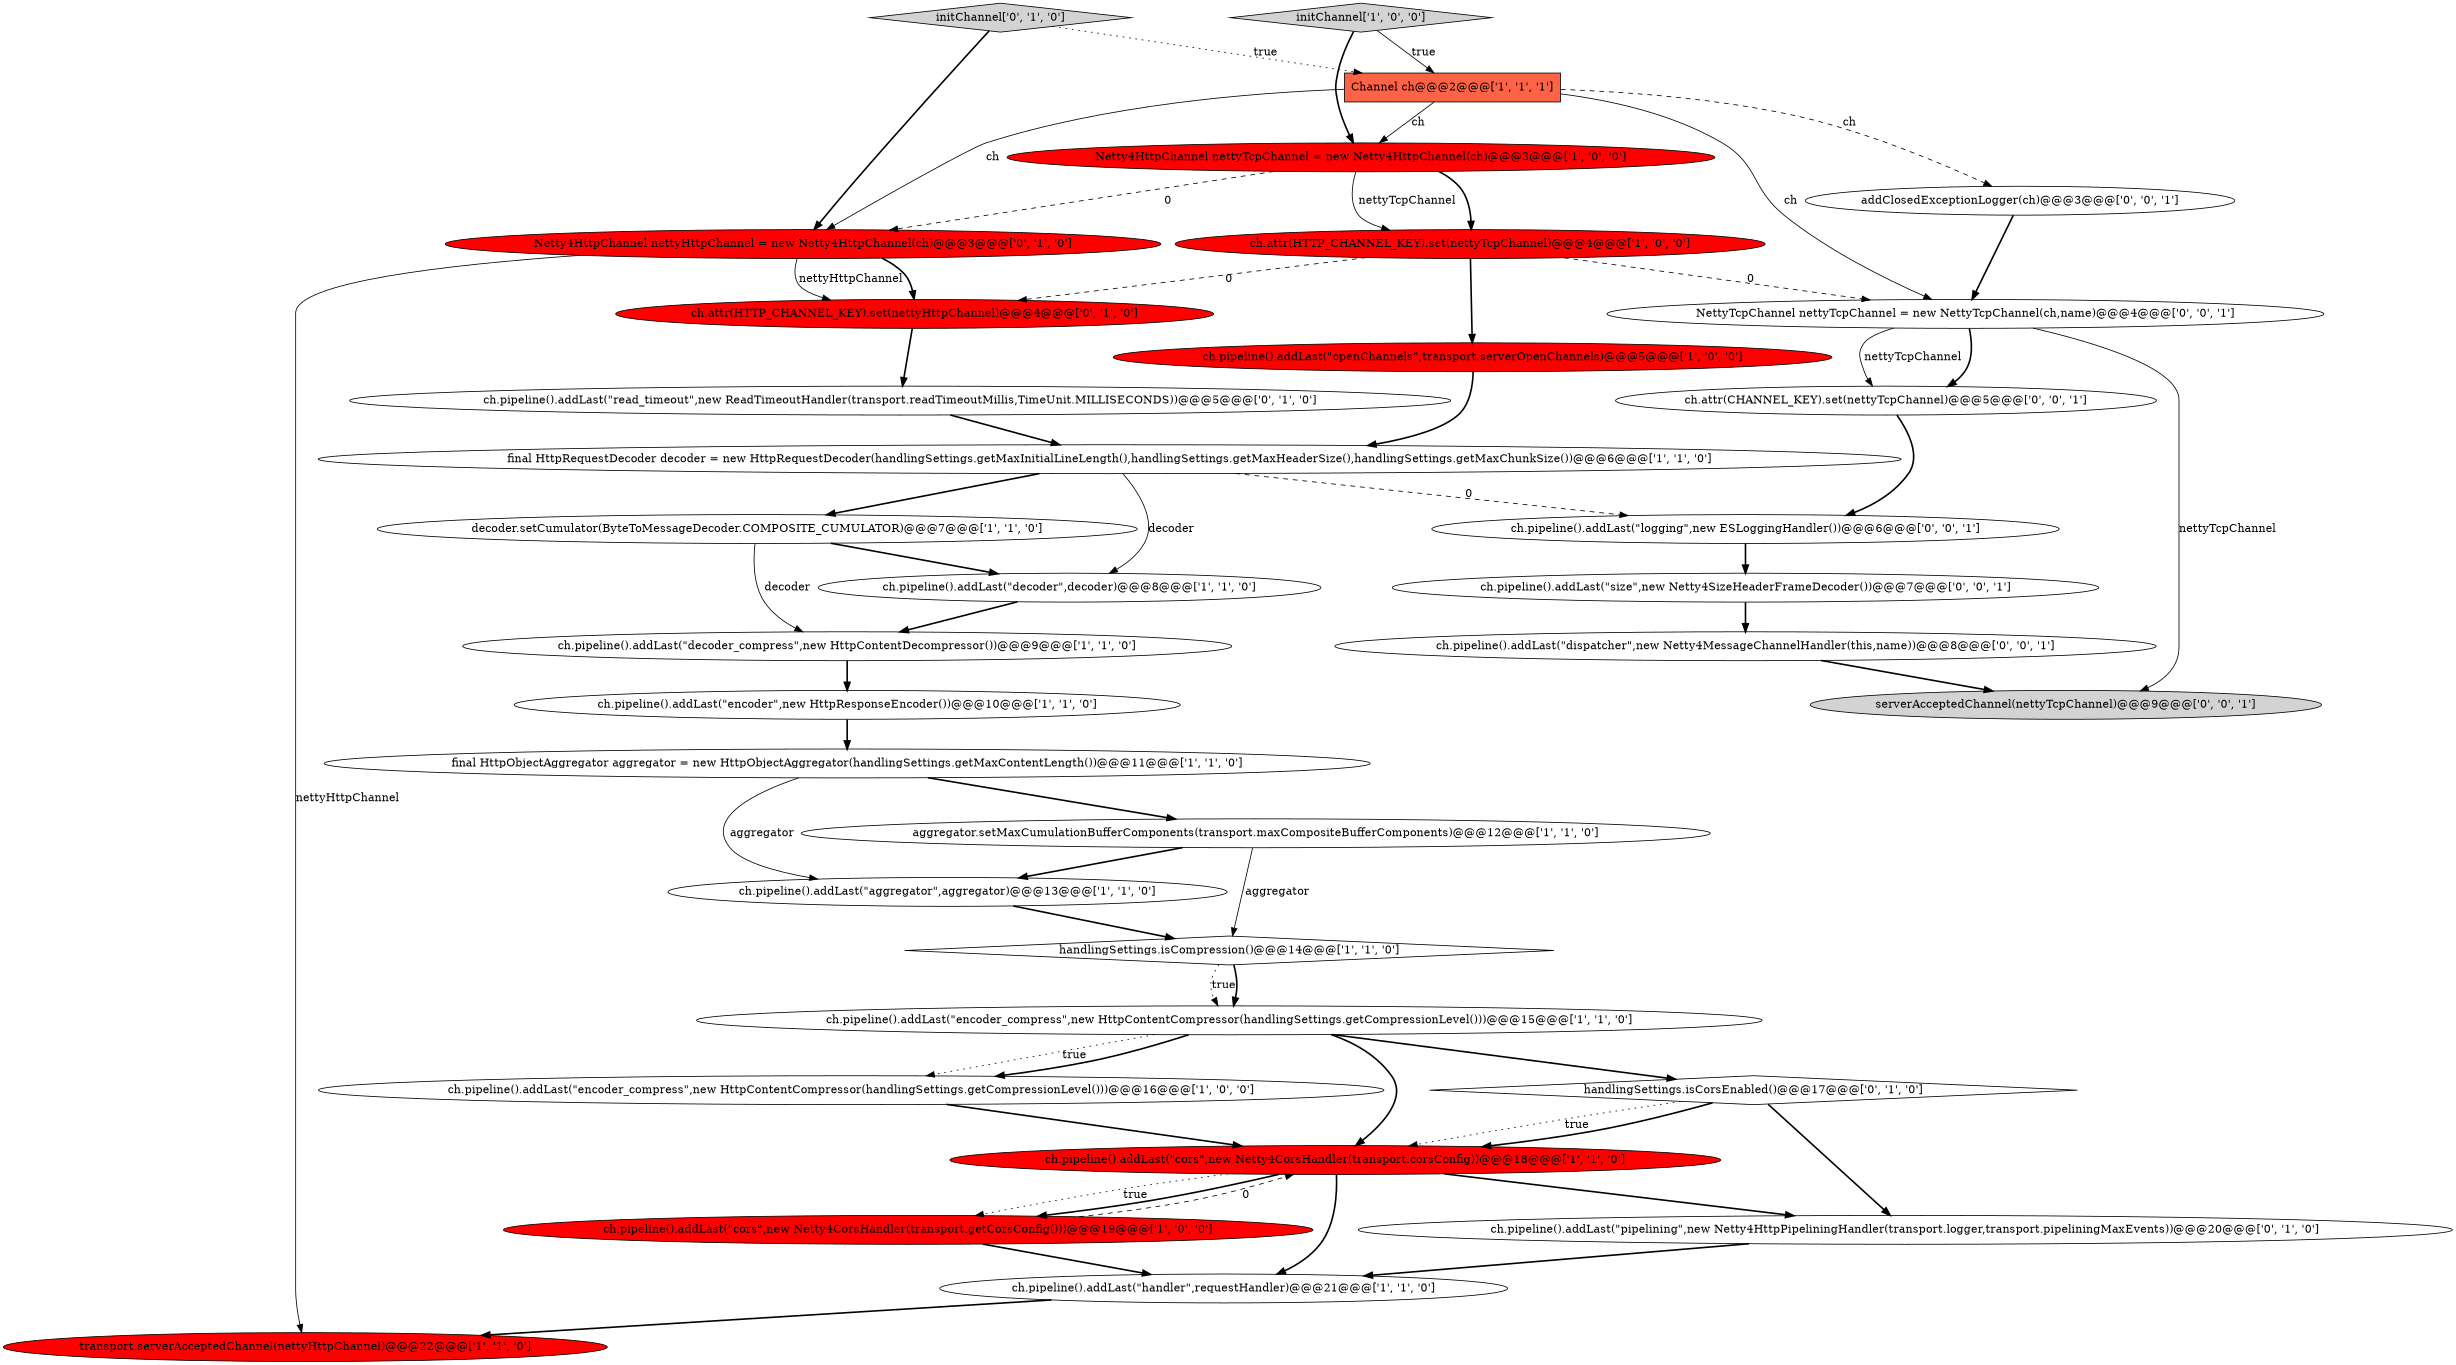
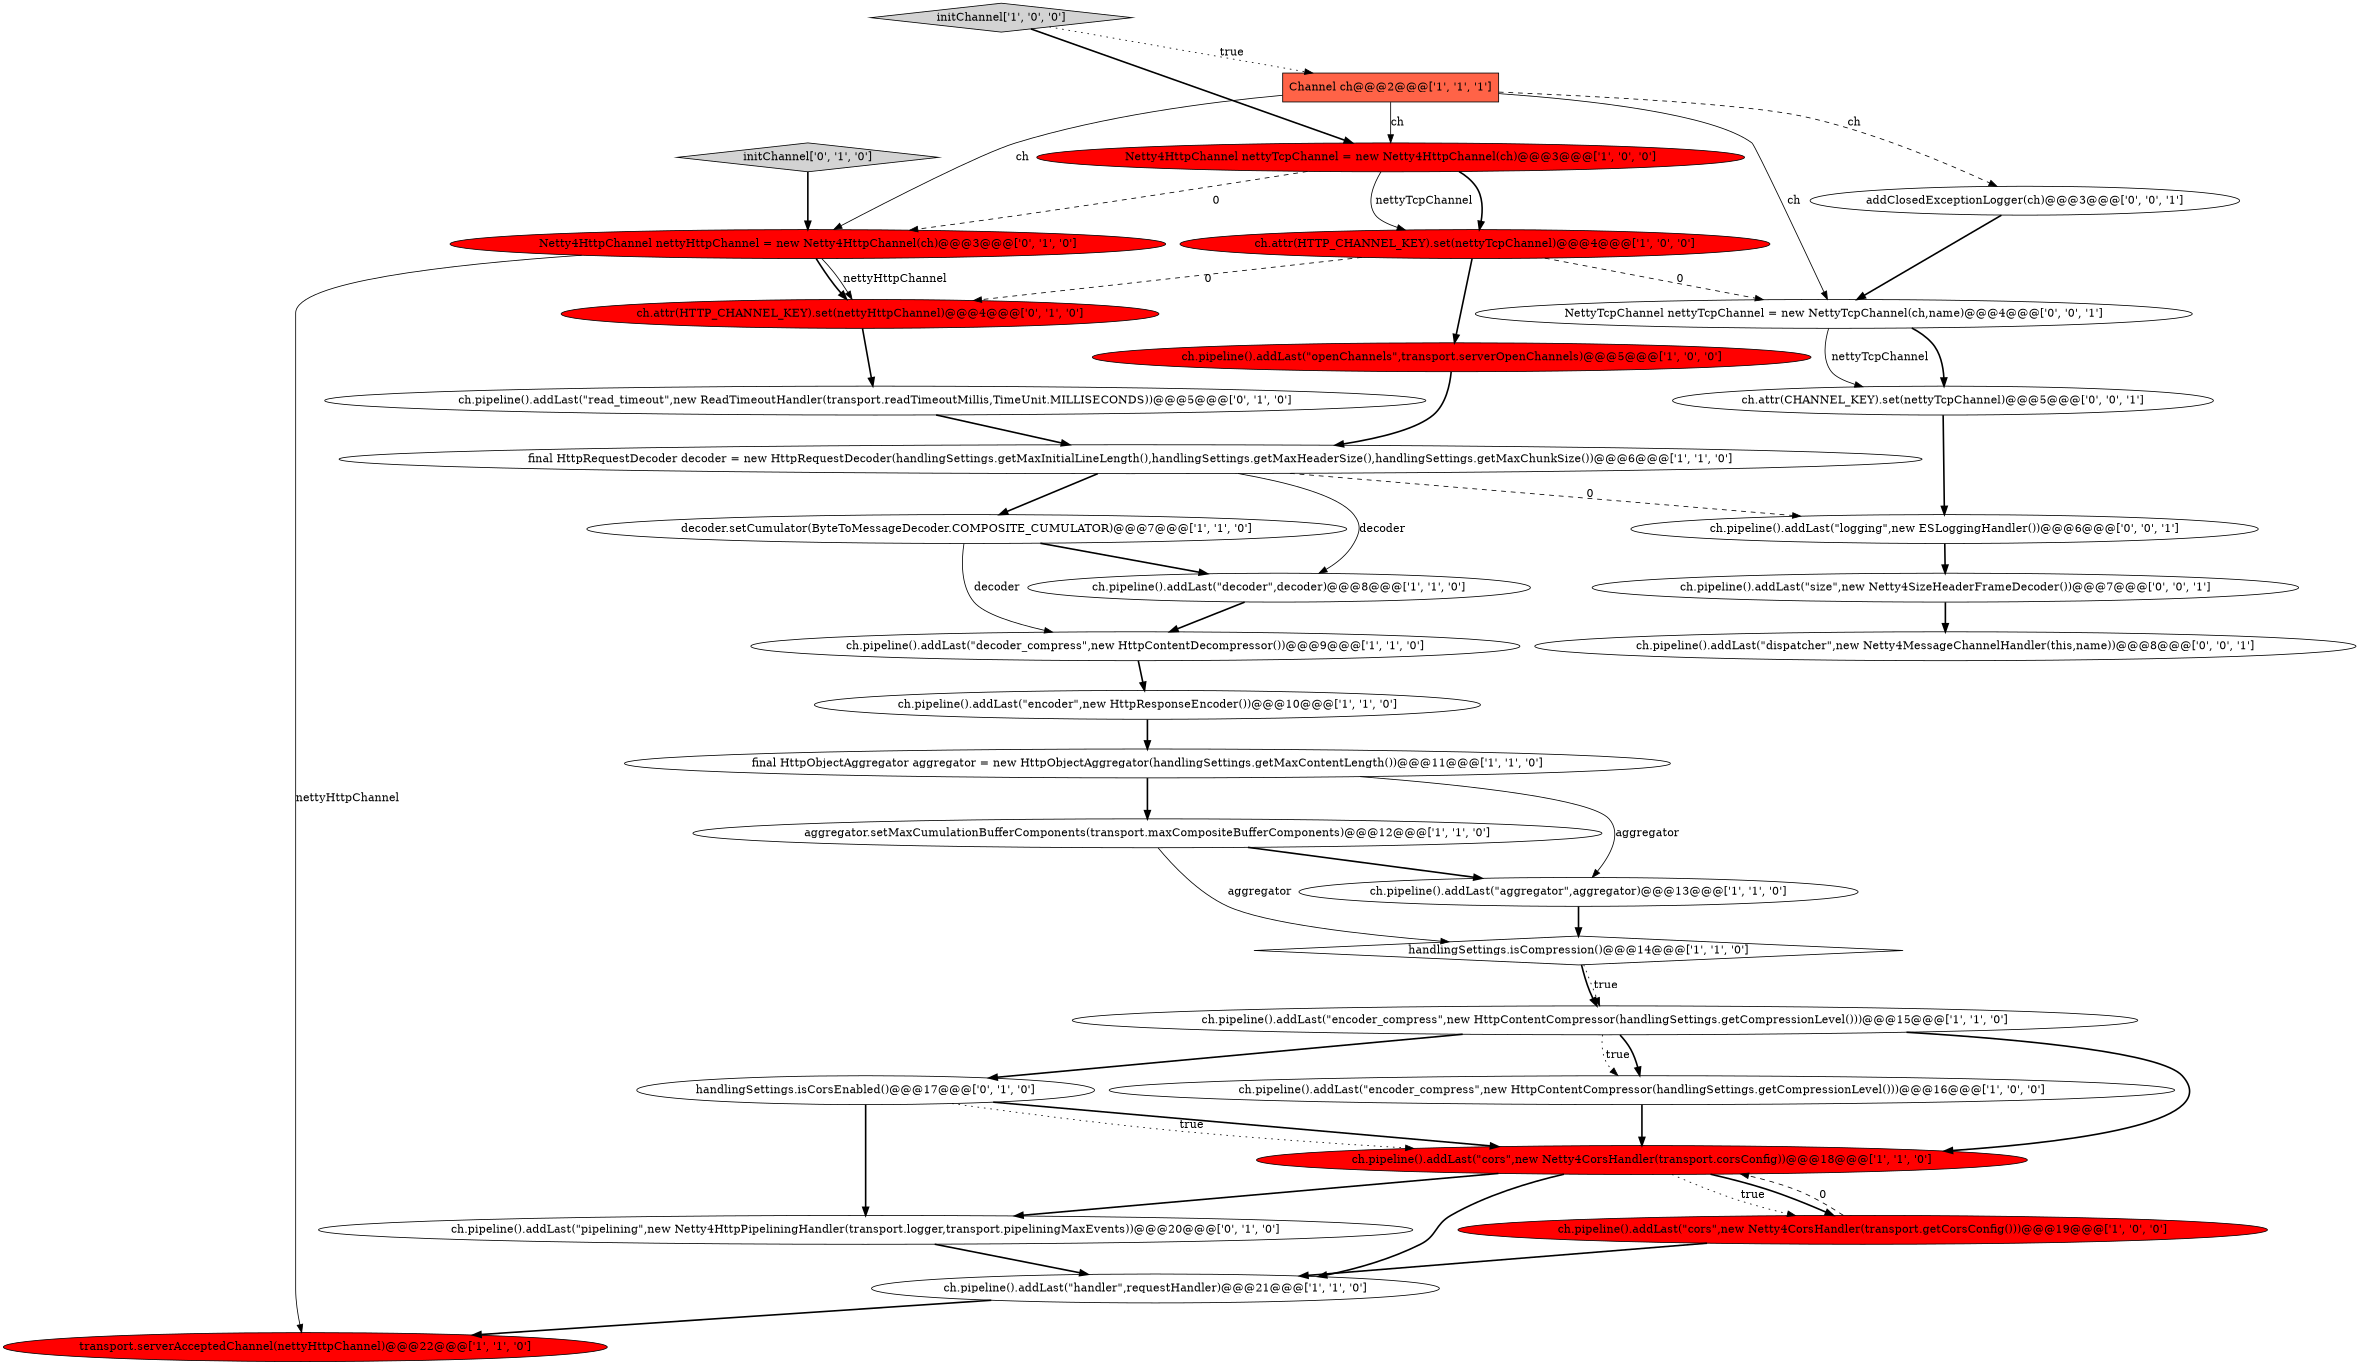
edge "initChannel['0', '1', '0']" -> "Channel ch@@@2@@@['1', '1', '1']": removed, label "true"
edge "initChannel['1', '0', '0']" -> "Channel ch@@@2@@@['1', '1', '1']": style solid -> dotted
node "serverAcceptedChannel(nettyTcpChannel)@@@9@@@['0', '0', '1']": removed
node "handlingSettings.isCorsEnabled()@@@17@@@['0', '1', '0']": shape diamond -> ellipse
